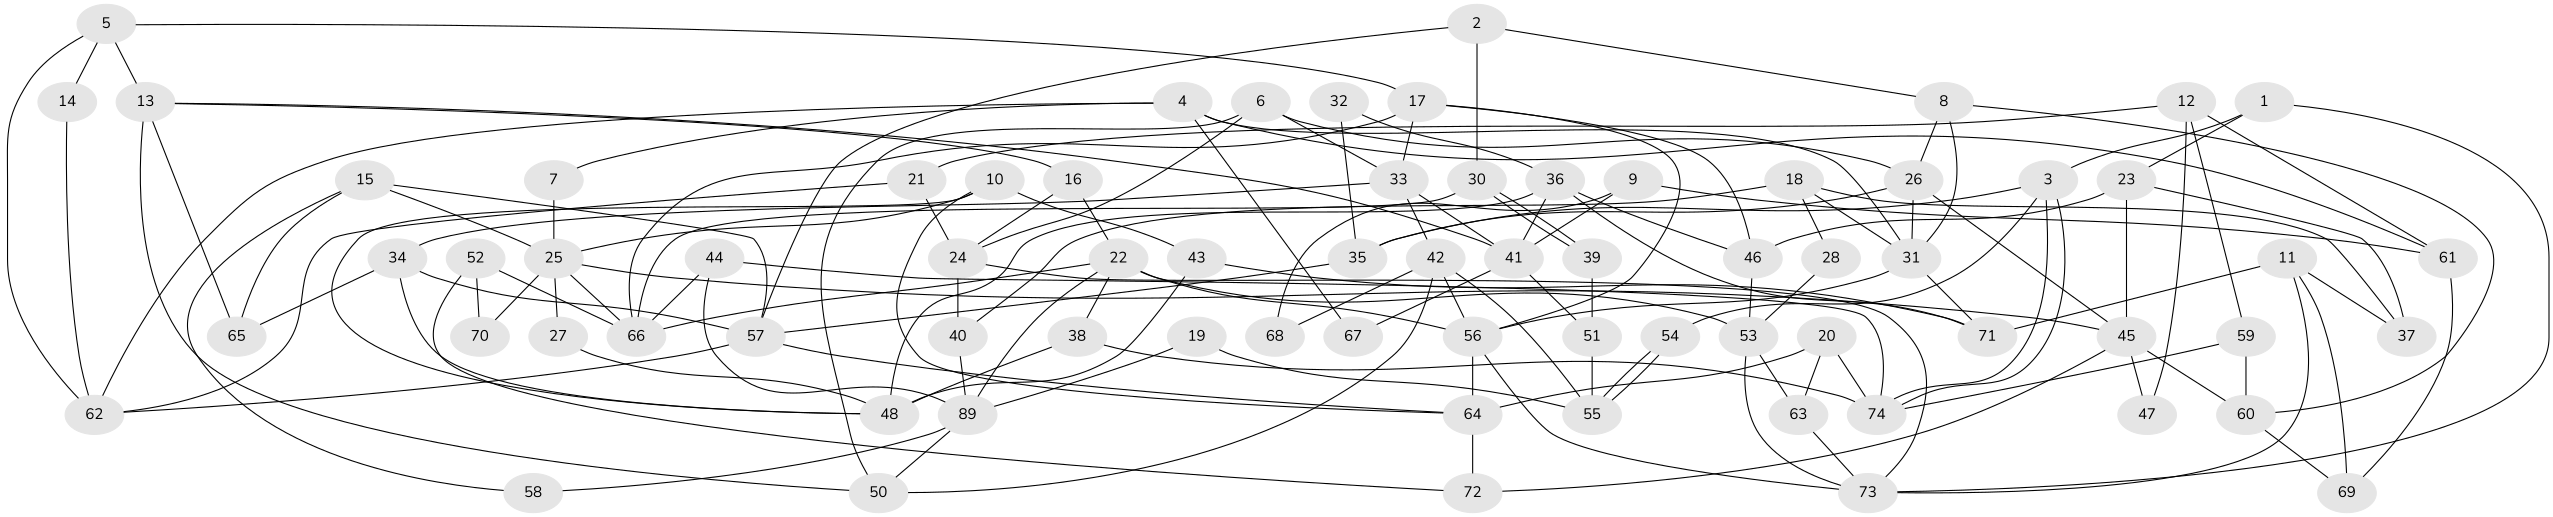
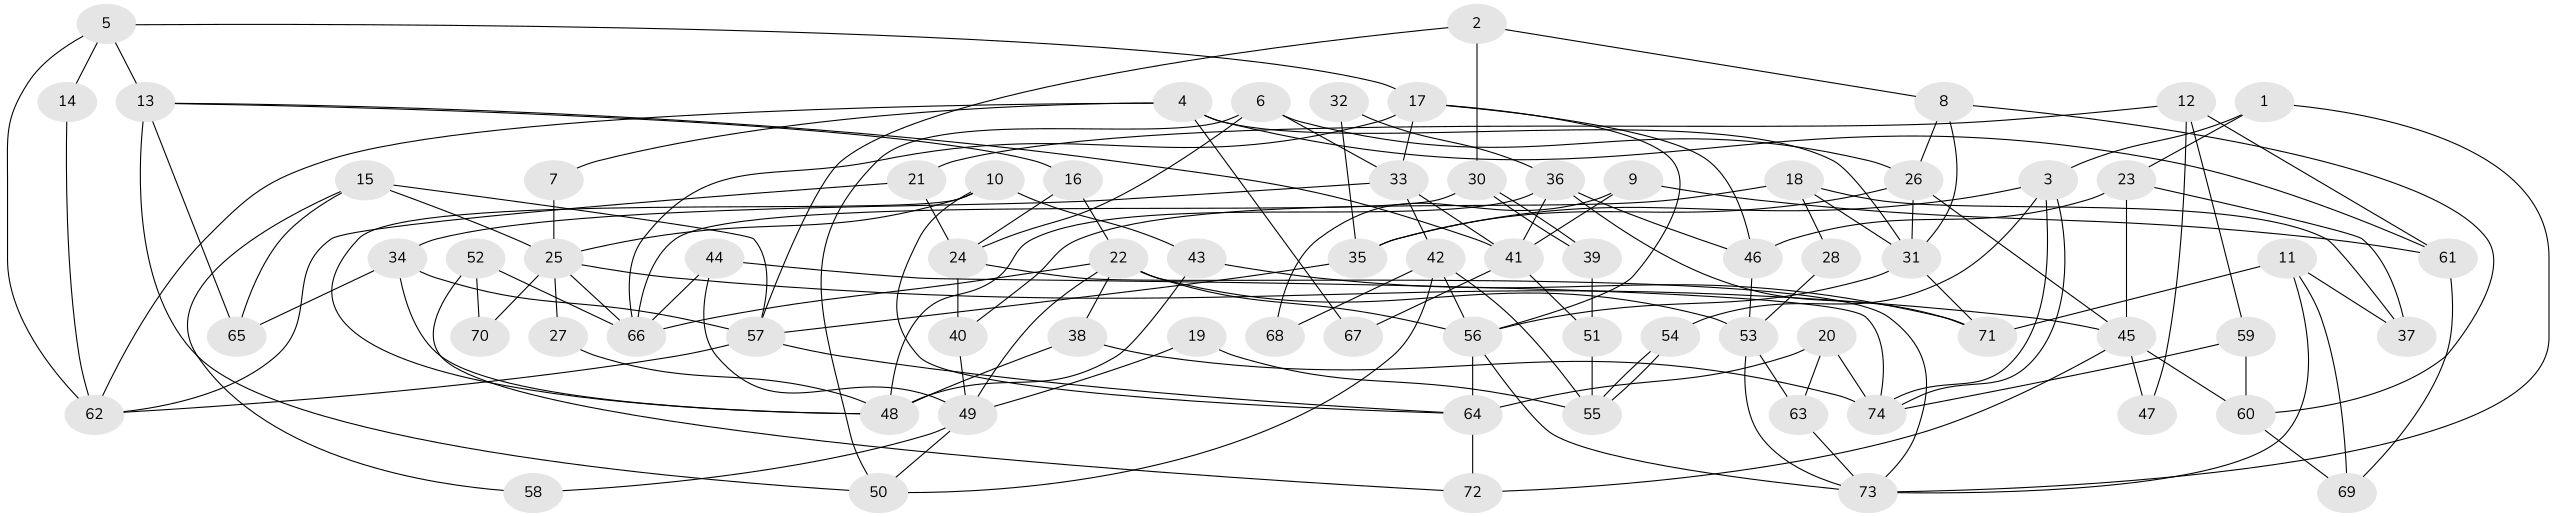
node "89": label "89" -> "49"
